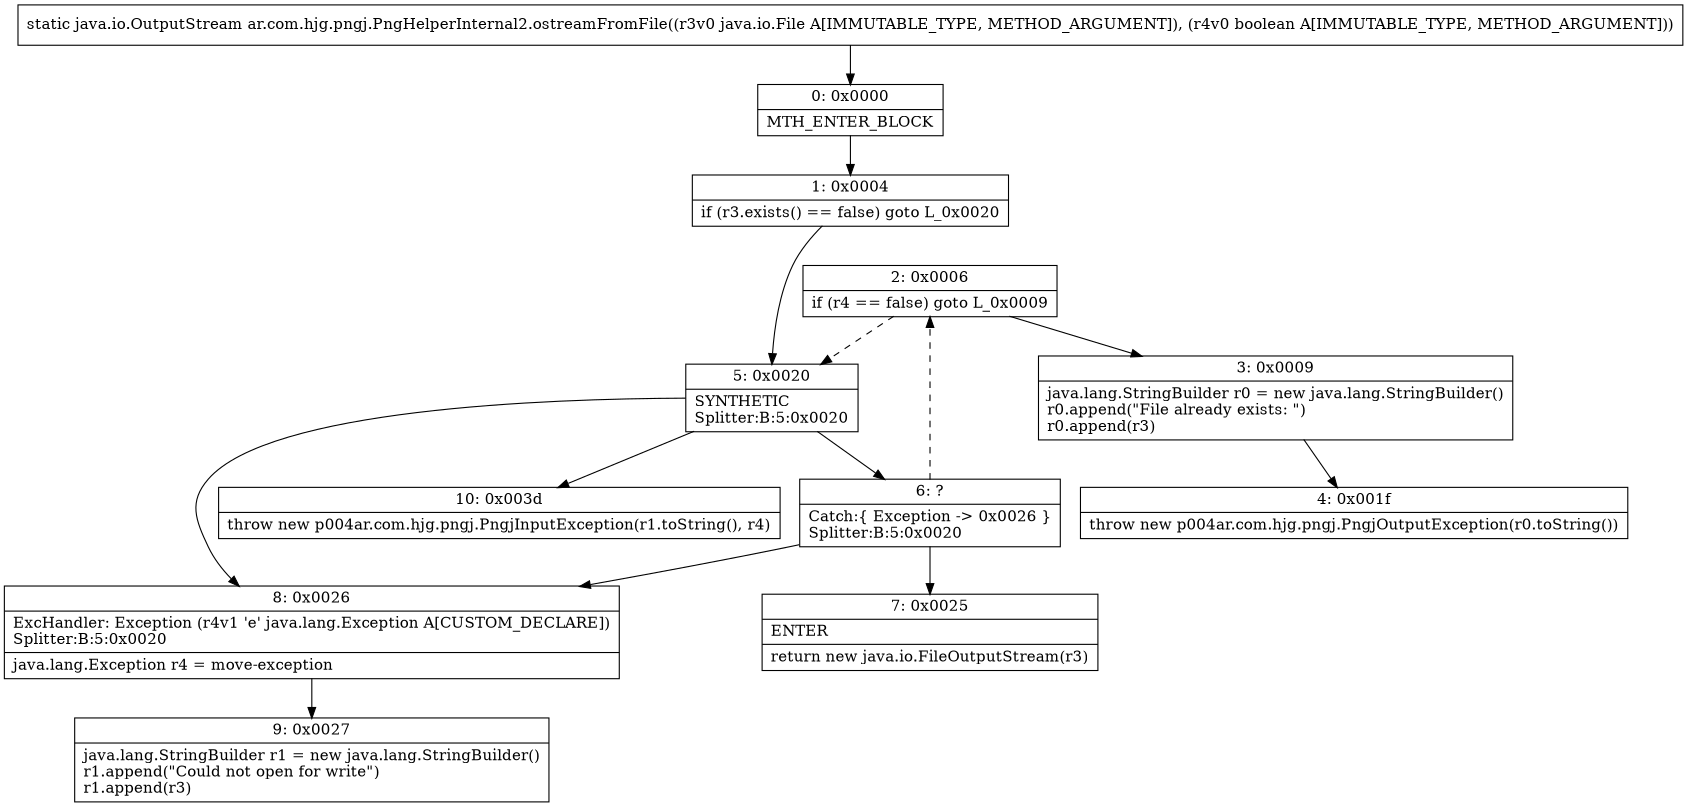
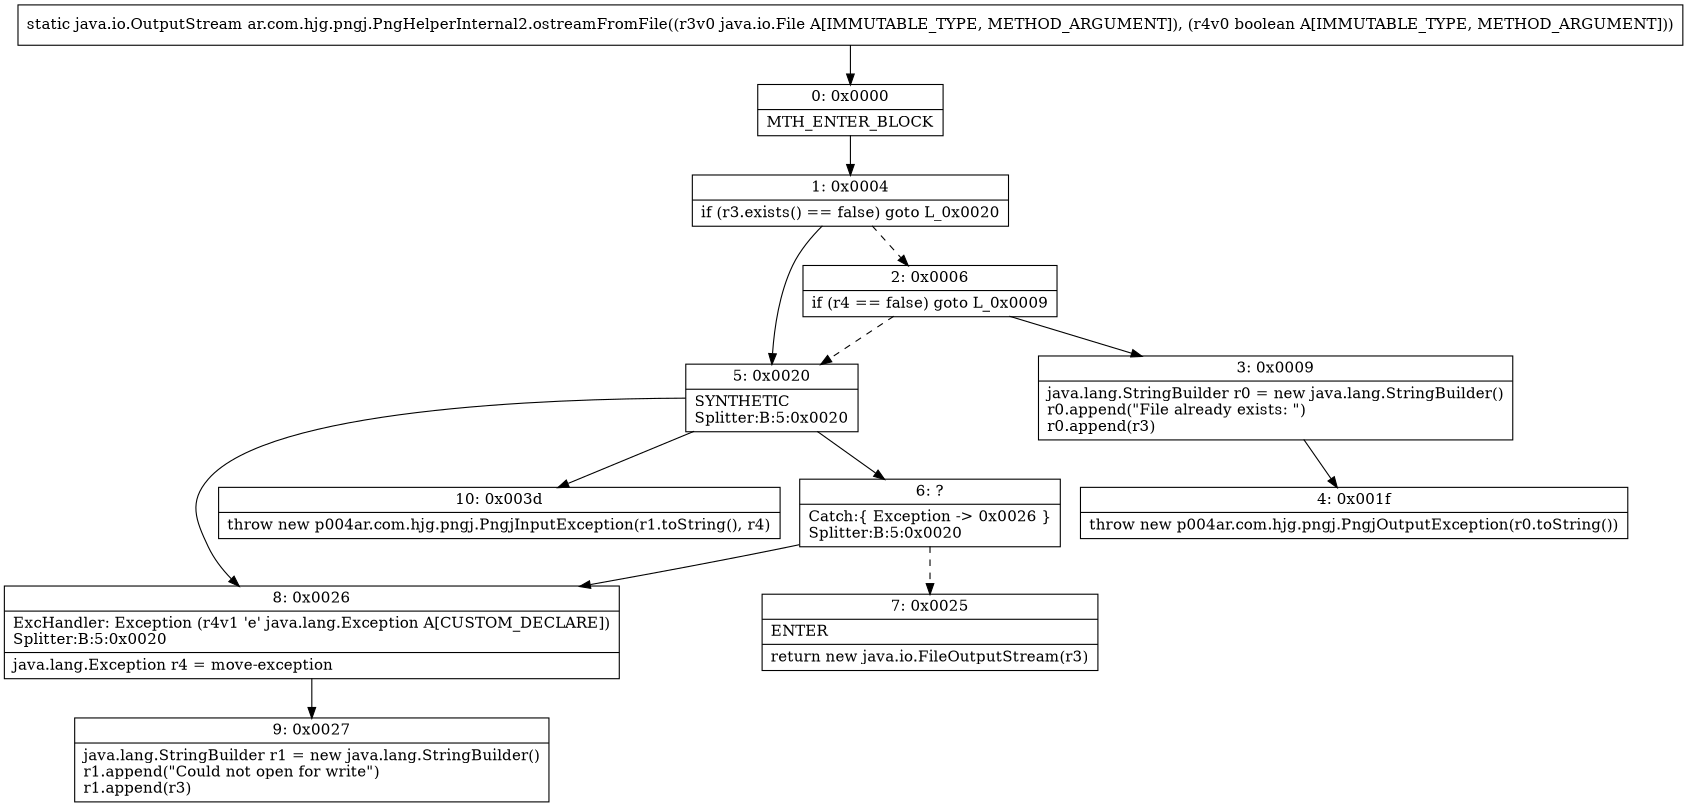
edge "6: ?" -> "2: 0x0006": now "1: 0x0004" -> "2: 0x0006"
edge "6: ?" -> "7: 0x0025": style solid -> dashed
